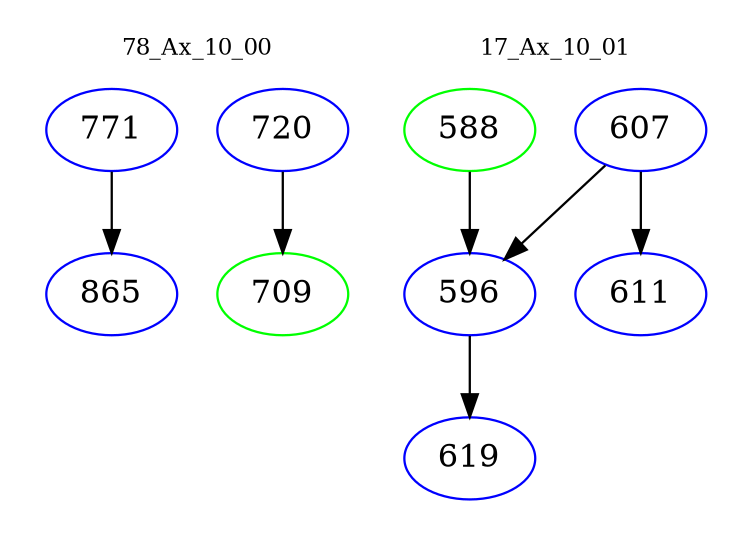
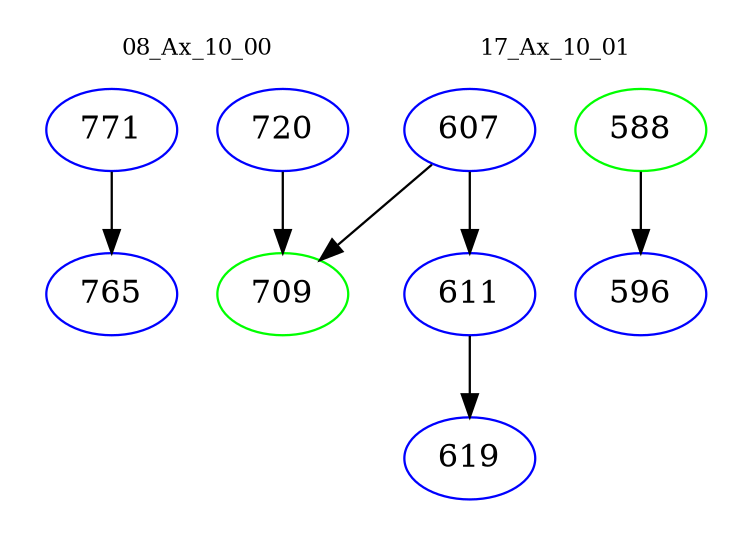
cluster "78_Ax_10_00": label "78_Ax_10_00" -> "08_Ax_10_00"
edge "607" -> "596": now "607" -> "709"
node "865": label "865" -> "765"
edge "596" -> "619": now "611" -> "619"
